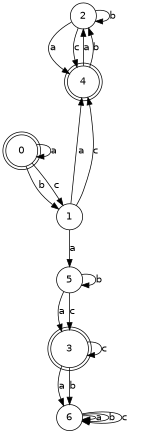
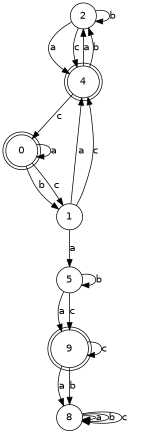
edge "4" -> "0": added, label "c"
node "3": label "3" -> "9"
node "6": label "6" -> "8"
